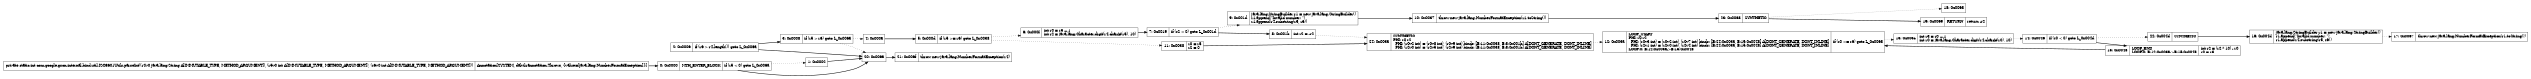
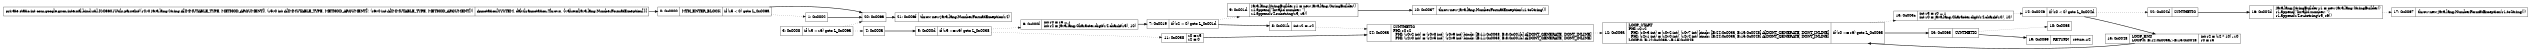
edge "10: 0x0037" -> "23: 0x0068": now "12: 0x003a" -> "23: 0x0068"
node "2: 0x0006": removed
